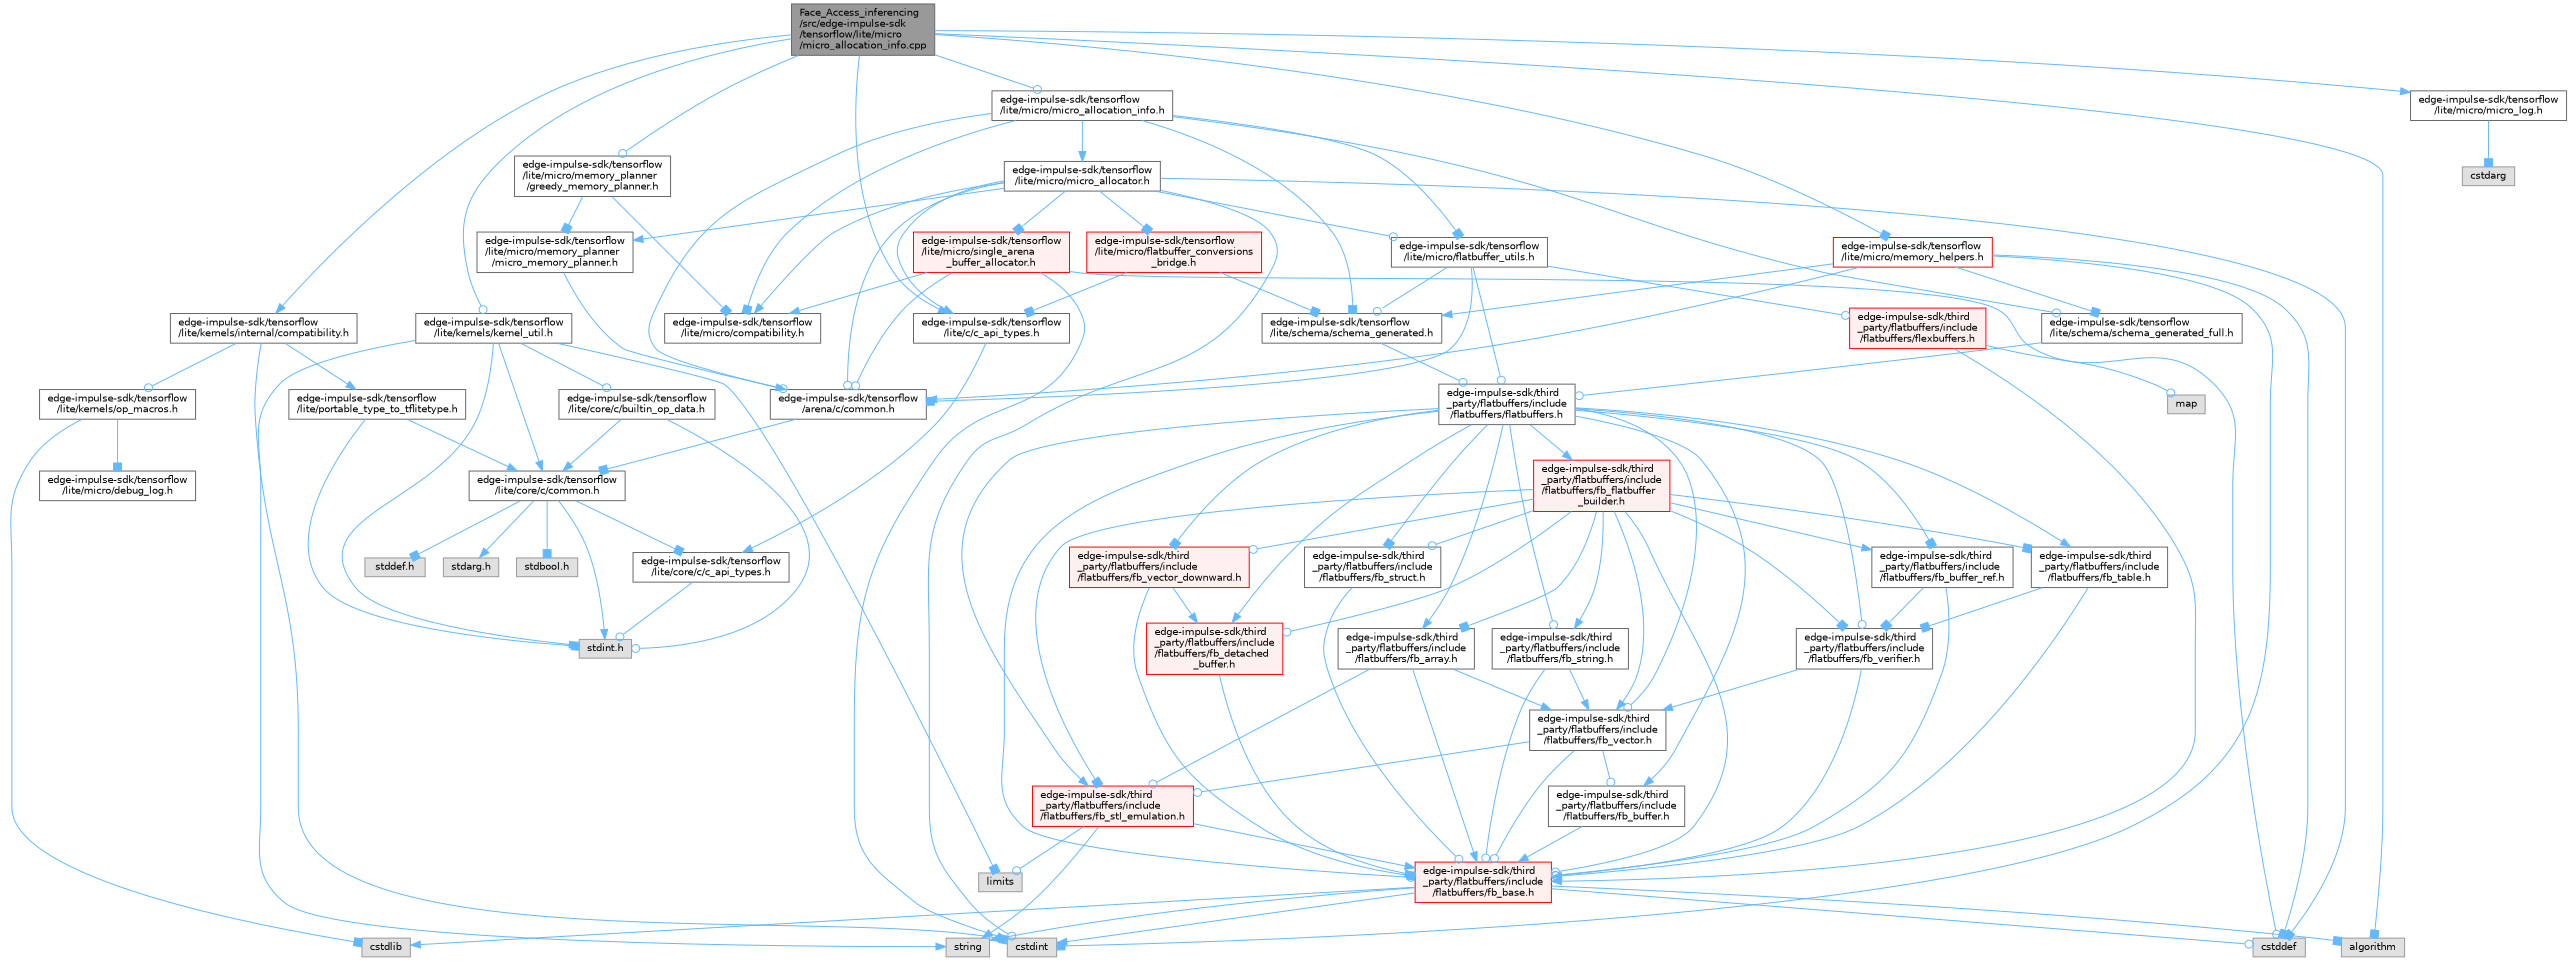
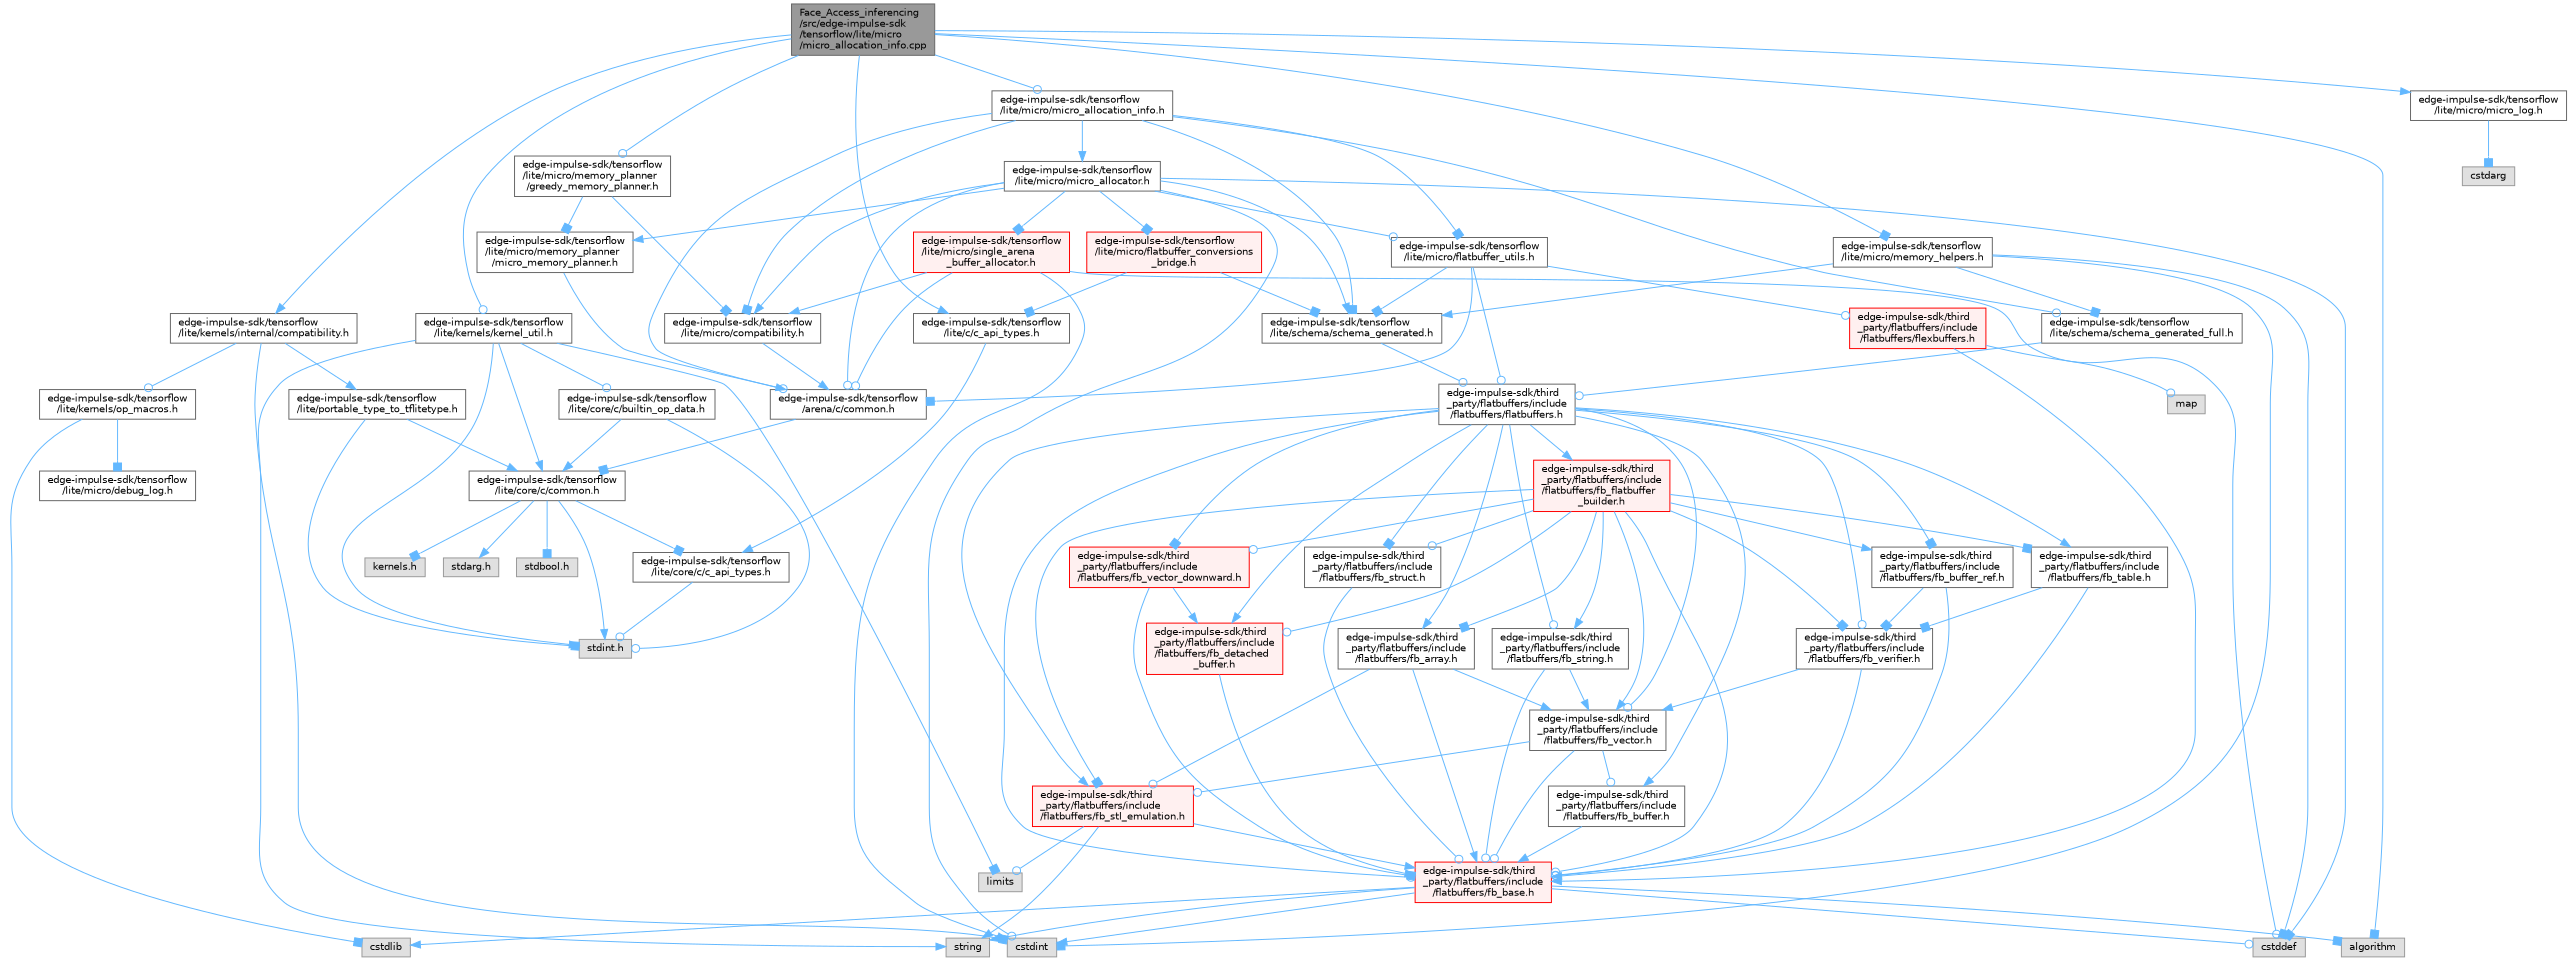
edge "edge-impulse-sdk/tensorflow /lite/micro/micro_allocator.h" -> "edge-impulse-sdk/tensorflow /lite/c/c_api_types.h": now "edge-impulse-sdk/tensorflow /lite/micro/micro_allocator.h" -> "edge-impulse-sdk/tensorflow /lite/schema/schema_generated.h"
node "edge-impulse-sdk/tensorflow /lite/micro/memory_helpers.h": color red -> grey40
edge "edge-impulse-sdk/tensorflow /lite/micro/flatbuffer_utils.h" -> "edge-impulse-sdk/tensorflow /lite/schema/schema_generated.h": arrowhead odot -> box
edge "edge-impulse-sdk/tensorflow /lite/micro/memory_helpers.h" -> "edge-impulse-sdk/tensorflow /arena/c/common.h": now "edge-impulse-sdk/tensorflow /lite/micro/compatibility.h" -> "edge-impulse-sdk/tensorflow /arena/c/common.h"
node "stddef.h": label "stddef.h" -> "kernels.h"
